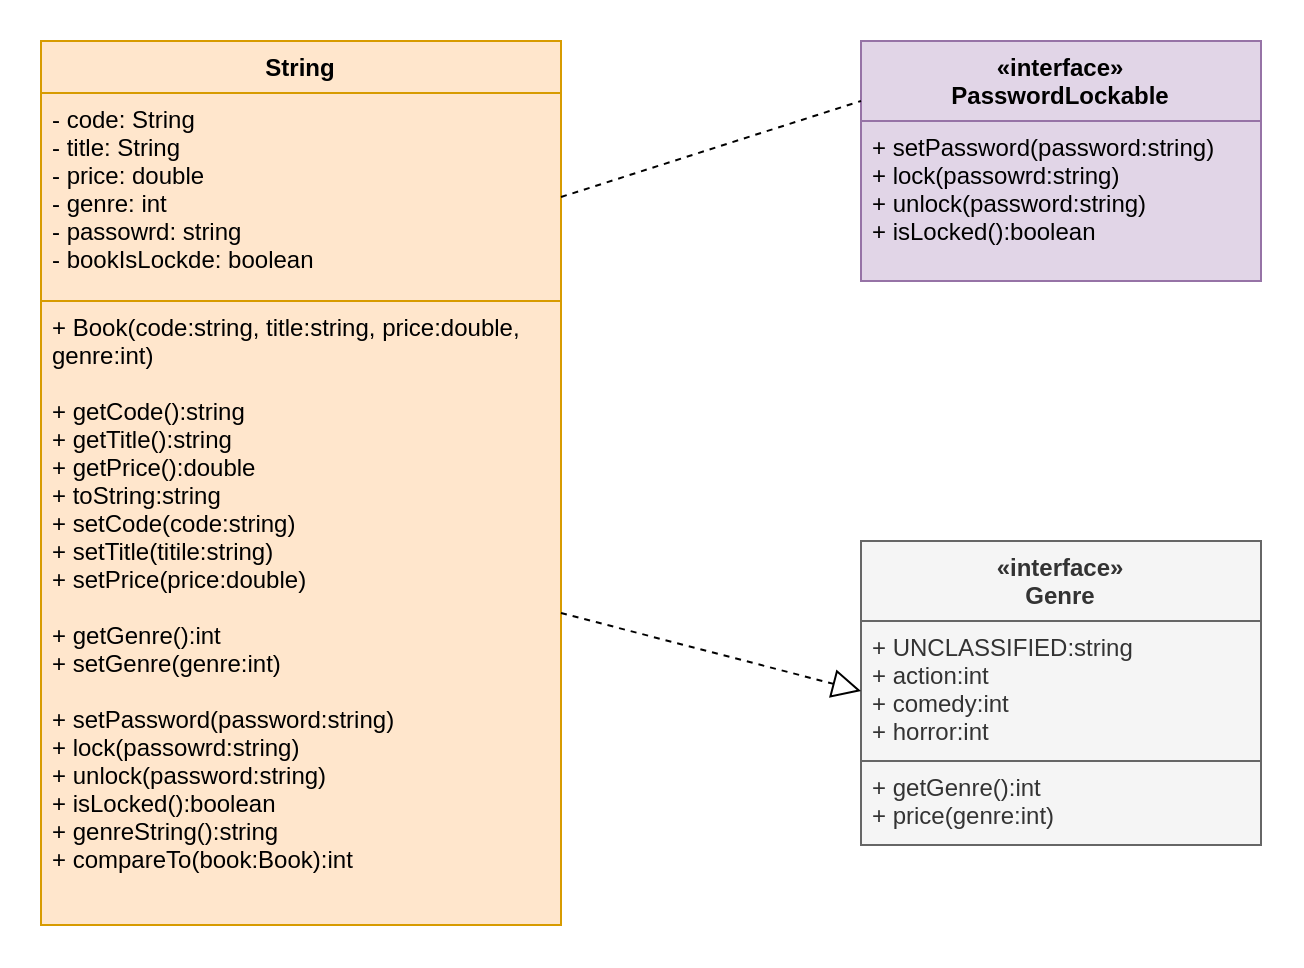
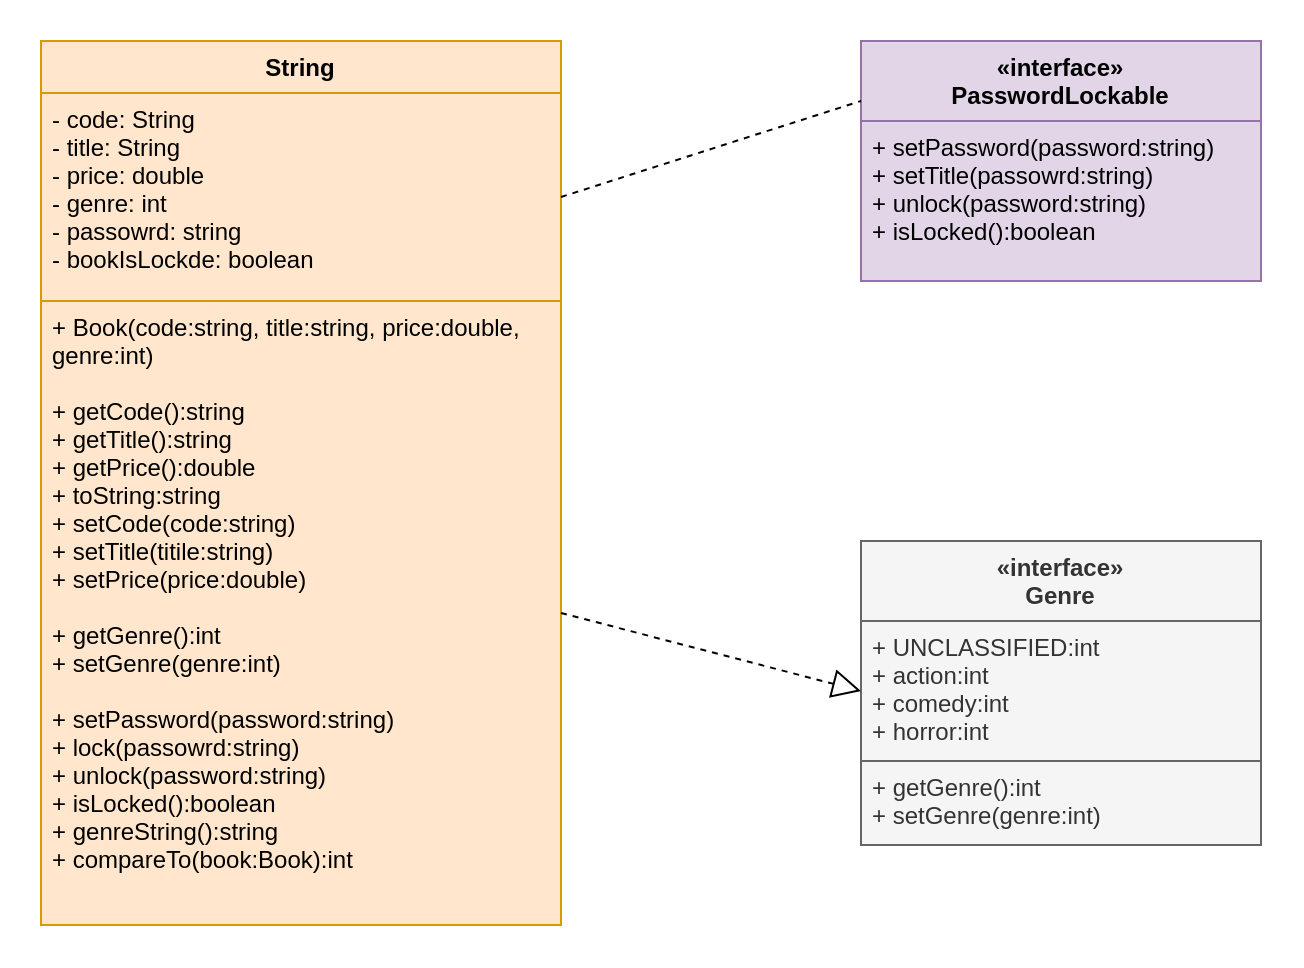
node "+ setPassword(password:string) + lock(passowrd:string) + unlock(password:string) + isLocked():boolean": label "+ setPassword(password:string) + lock(passowrd:string) + unlock(password:string) + isLocked():boolean" -> "+ setPassword(password:string) + setTitle(passowrd:string) + unlock(password:string) + isLocked():boolean"
node "+ UNCLASSIFIED:string + action:int + comedy:int + horror:int": label "+ UNCLASSIFIED:string + action:int + comedy:int + horror:int" -> "+ UNCLASSIFIED:int + action:int + comedy:int + horror:int"
node "+ getGenre():int + price(genre:int)": label "+ getGenre():int + price(genre:int)" -> "+ getGenre():int + setGenre(genre:int)"
